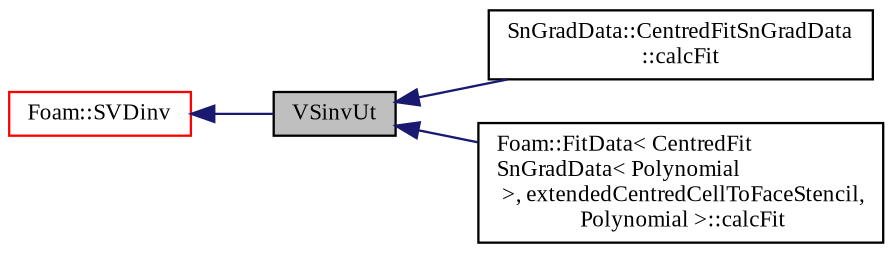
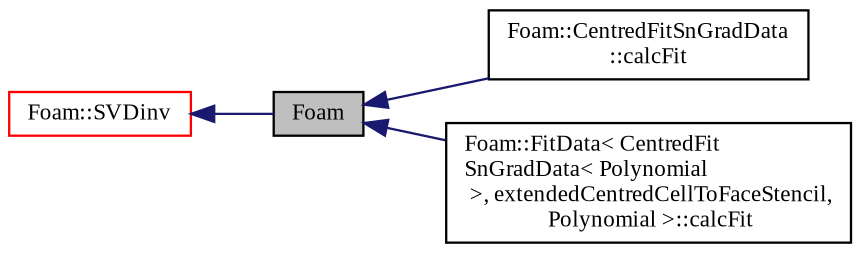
node "SnGradData::CentredFitSnGradData ::calcFit": label "SnGradData::CentredFitSnGradData ::calcFit" -> "Foam::CentredFitSnGradData ::calcFit"
node "VSinvUt": label "VSinvUt" -> "Foam"
